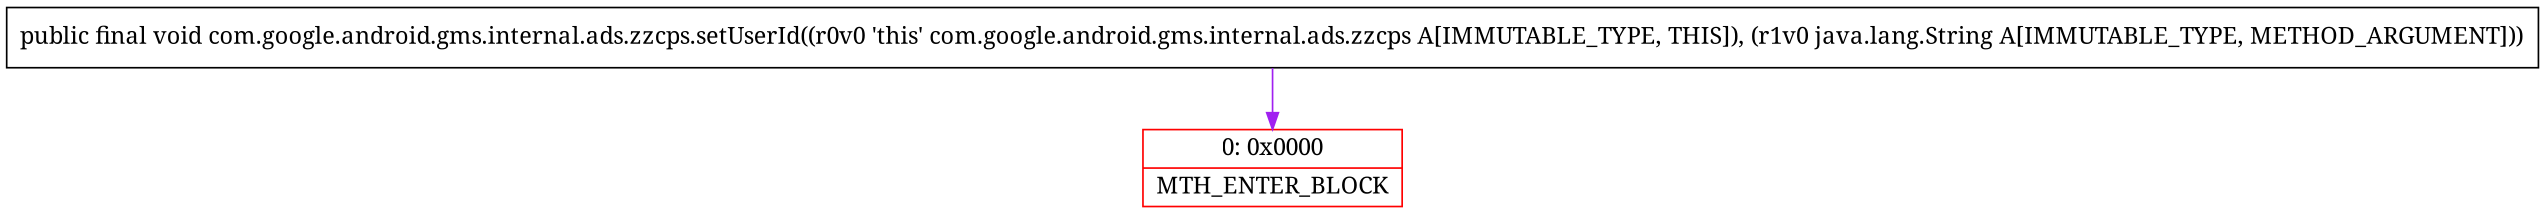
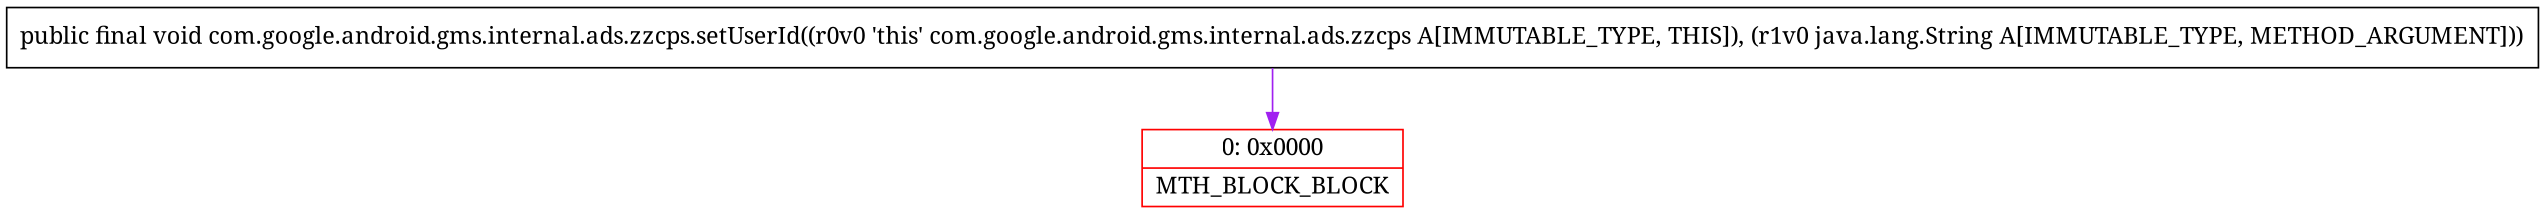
node "0: 0x0000": text "MTH_ENTER_BLOCK" -> "MTH_BLOCK_BLOCK"
